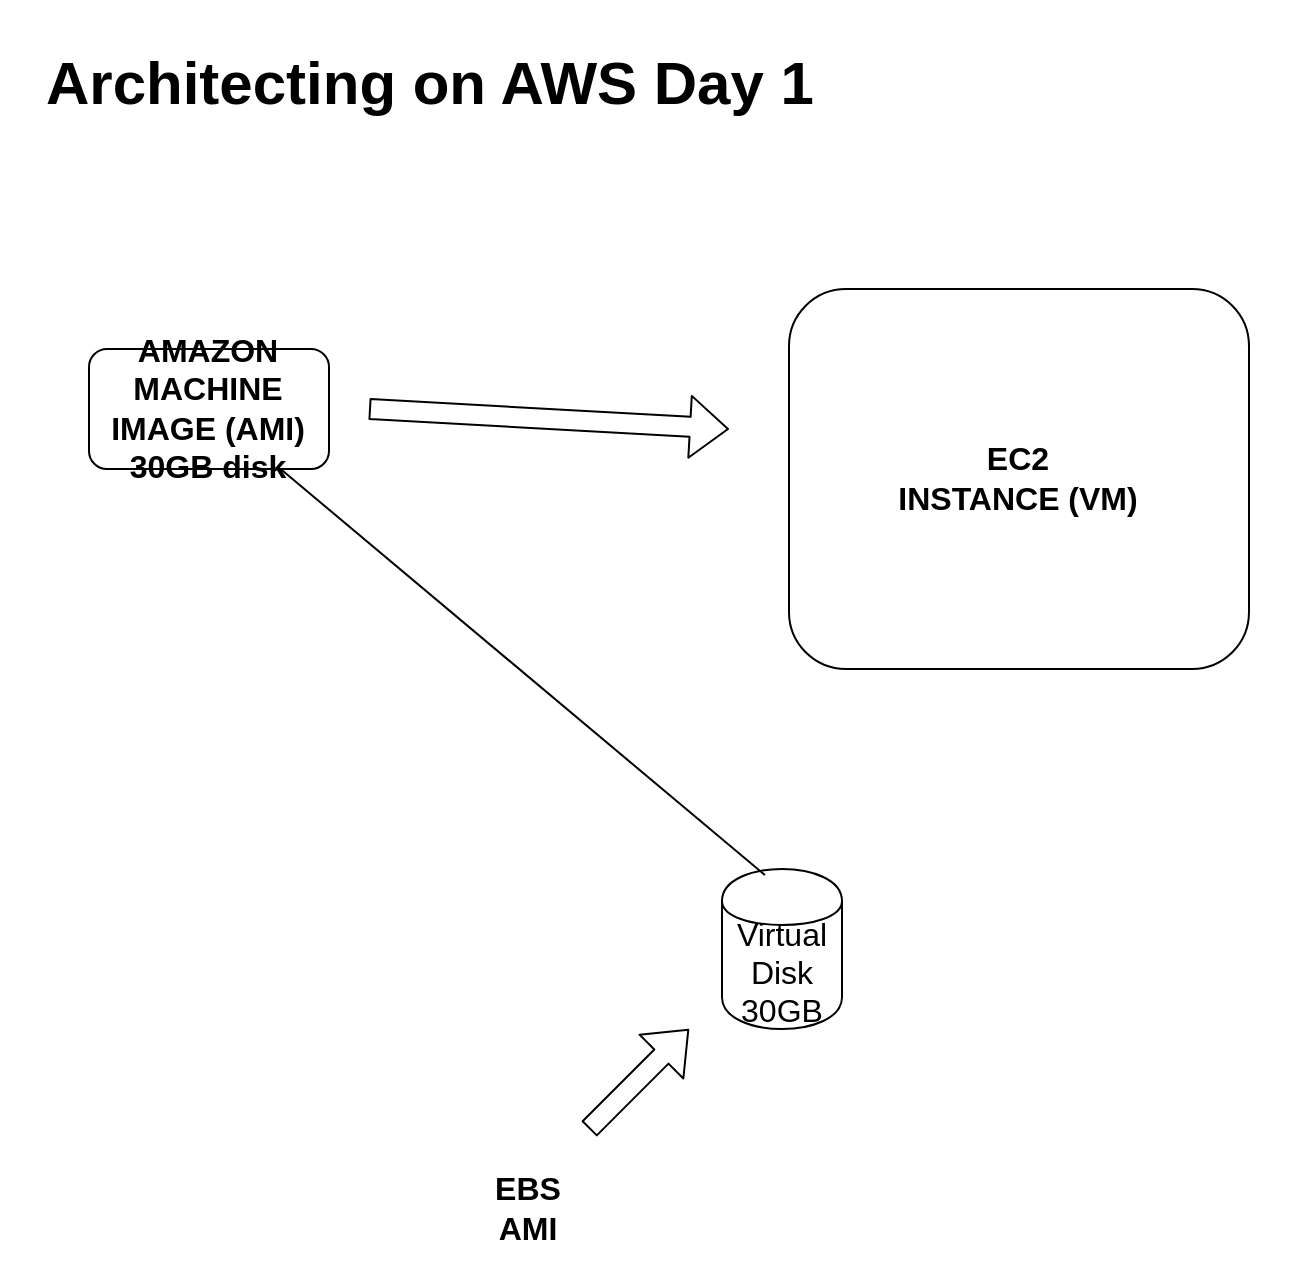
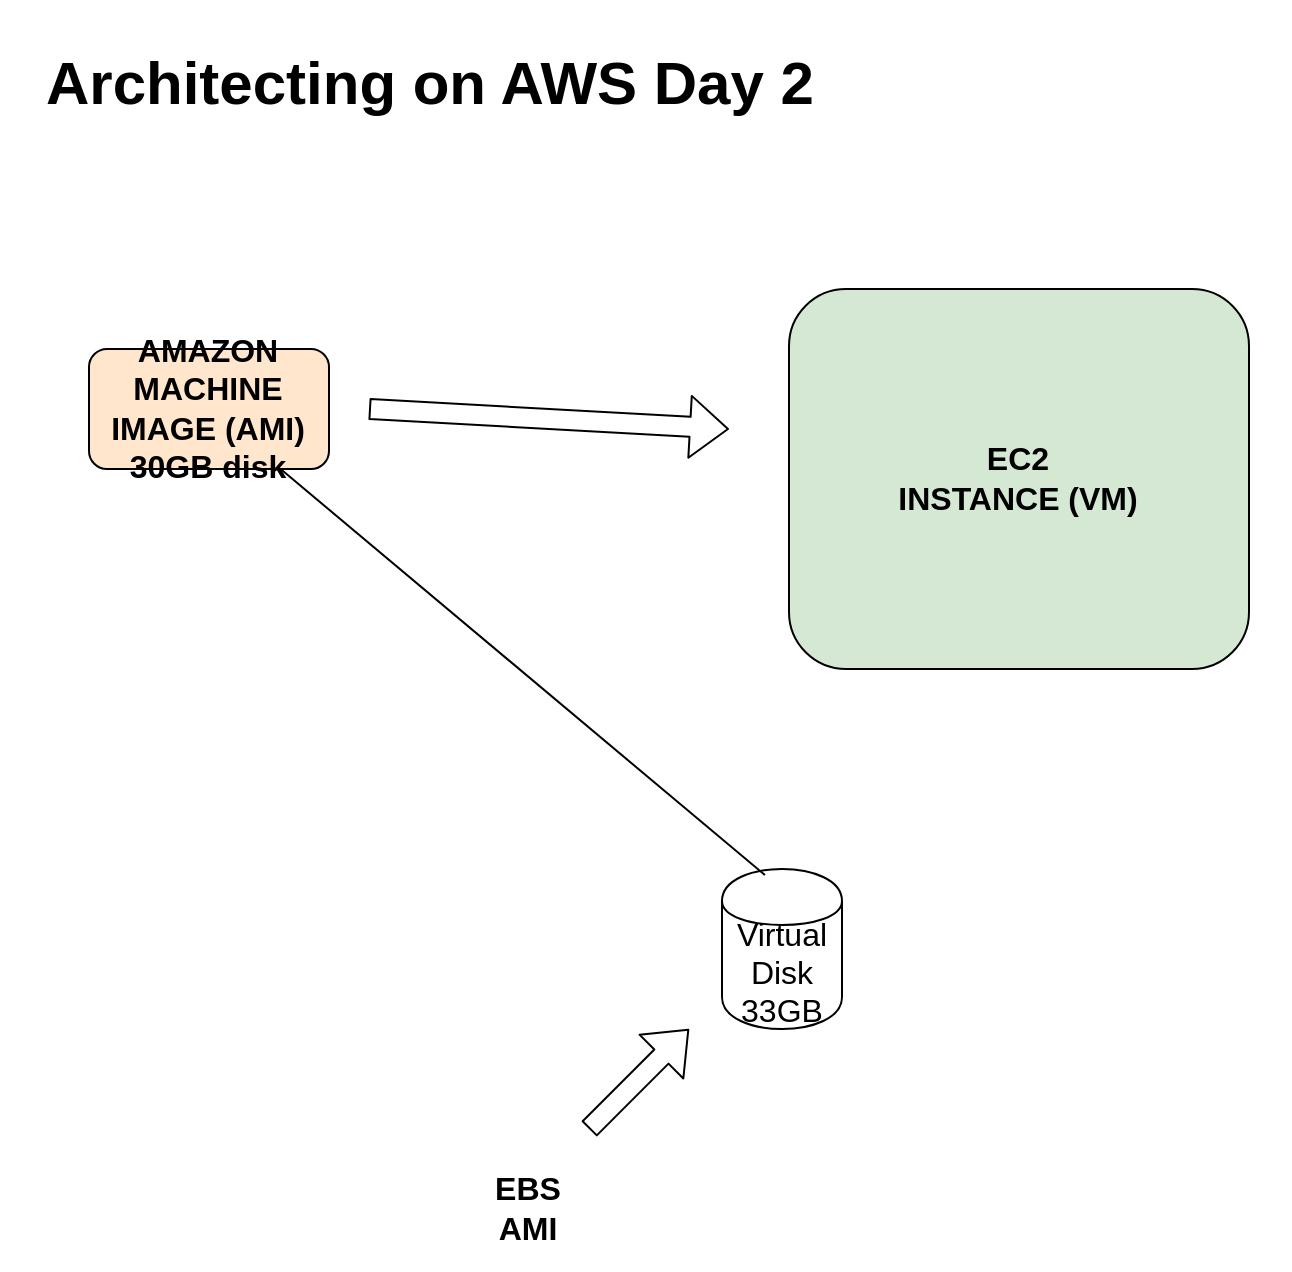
node "Architecting on AWS Day 1": label "Architecting on AWS Day 1" -> "Architecting on AWS Day 2"
node "AMAZON MACHINE IMAGE (AMI) 30GB disk": fillcolor #ffffff -> #ffe6cc
node "EC2INSTANCE (VM)": fillcolor #ffffff -> #d5e8d4
node "Virtual Disk 30GB": label "Virtual Disk 30GB" -> "Virtual Disk 33GB"
